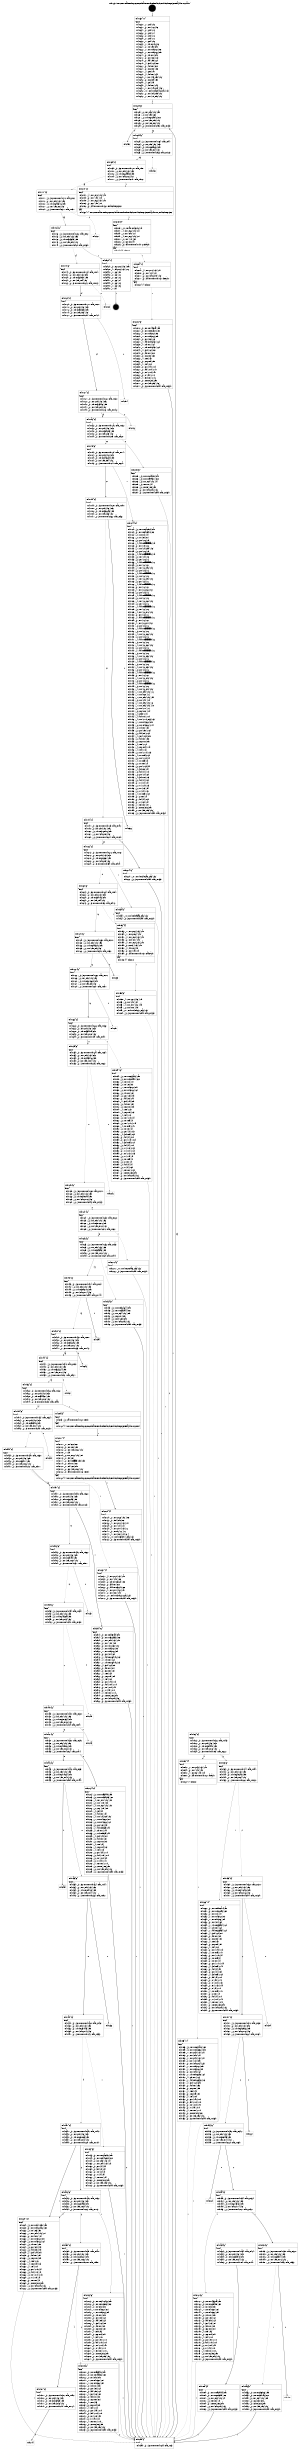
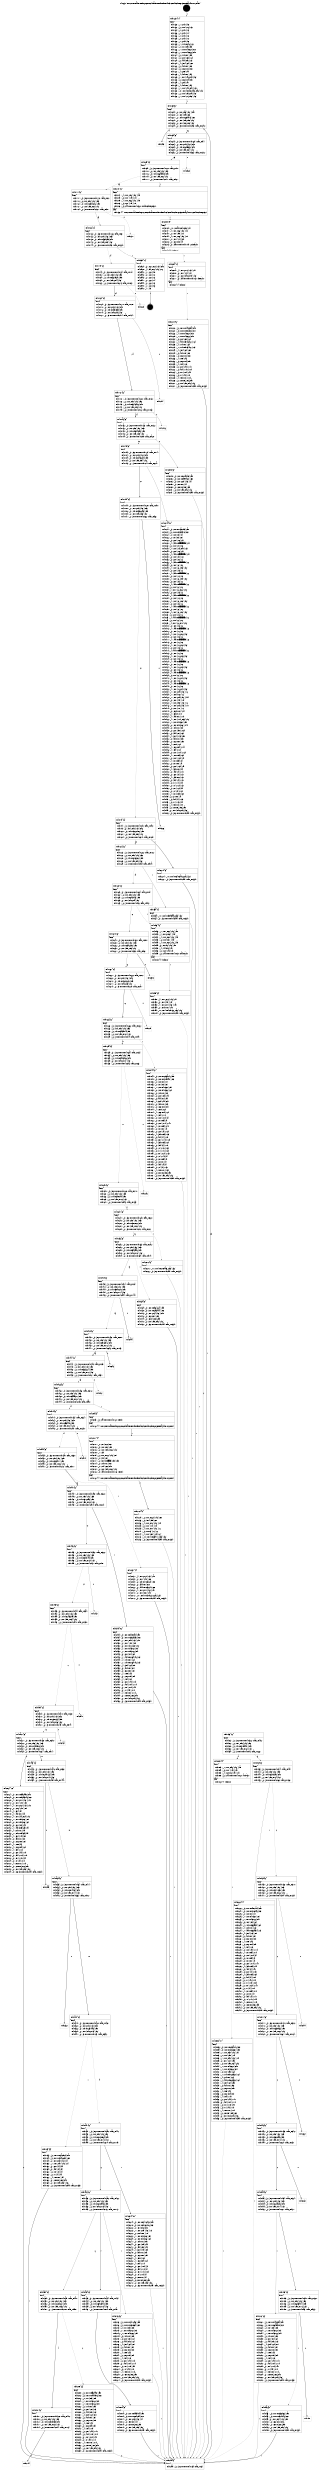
edge "0x401ab3 [28]" -> "0x402819 [100]": now "0x401ab3 [28]" -> "0x401acf [28]"
